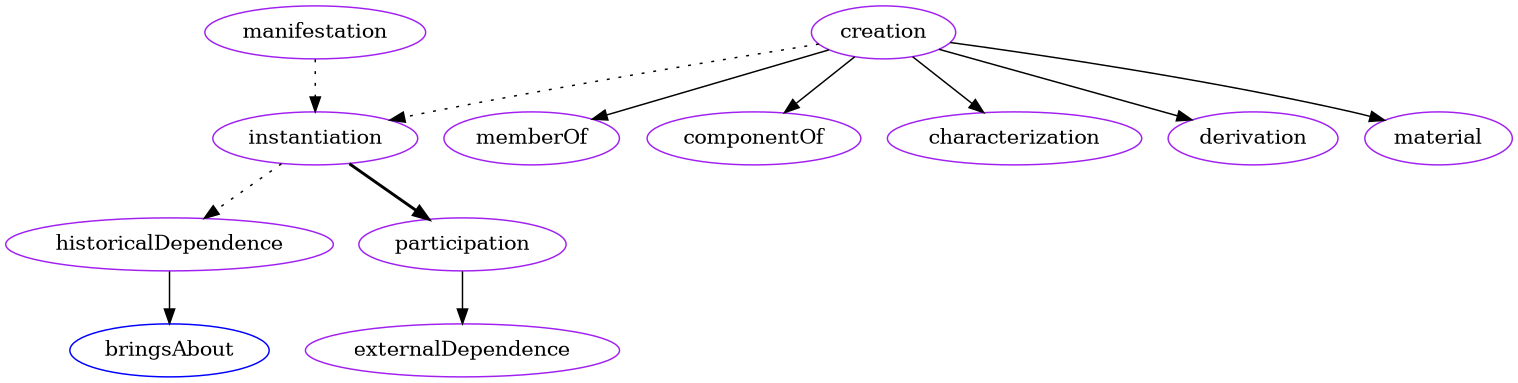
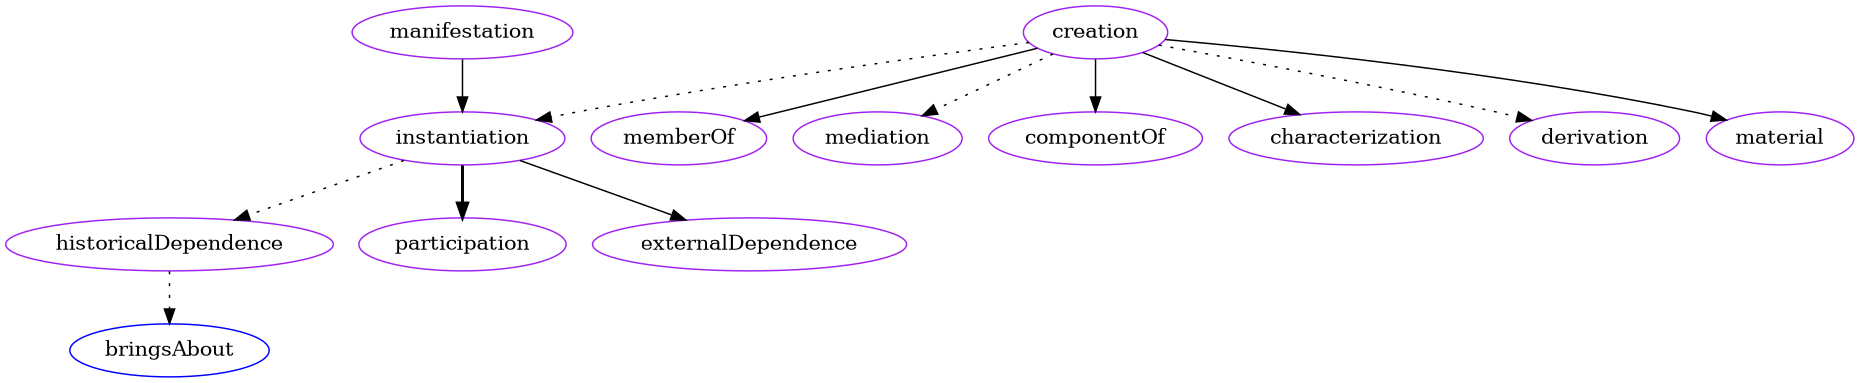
edge "manifestation" -> "instantiation": style dotted -> solid
edge "creation" -> "derivation": style solid -> dotted
node "mediation": added
edge "historicalDependence" -> "bringsAbout": style solid -> dotted
edge "participation" -> "externalDependence": now "instantiation" -> "externalDependence"
